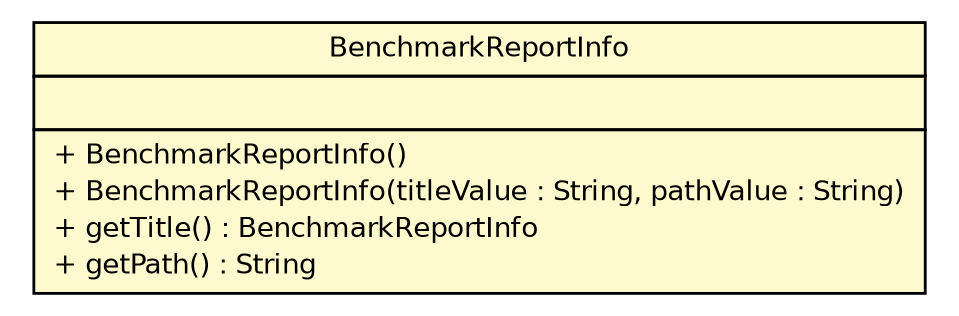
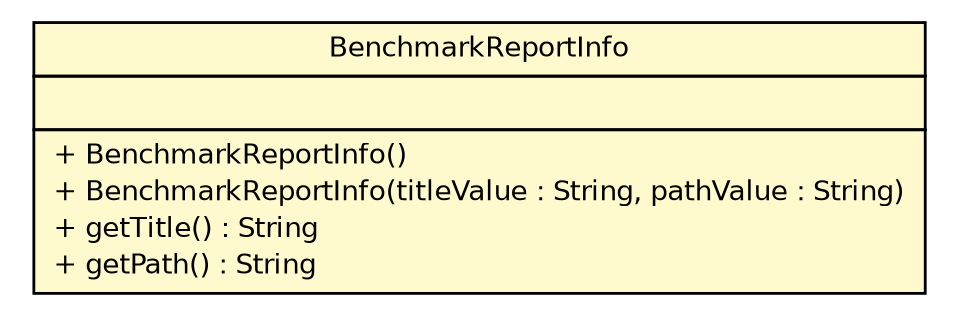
node "BenchmarkReportInfo": text "+ getTitle() : BenchmarkReportInfo" -> "+ getTitle() : String"
